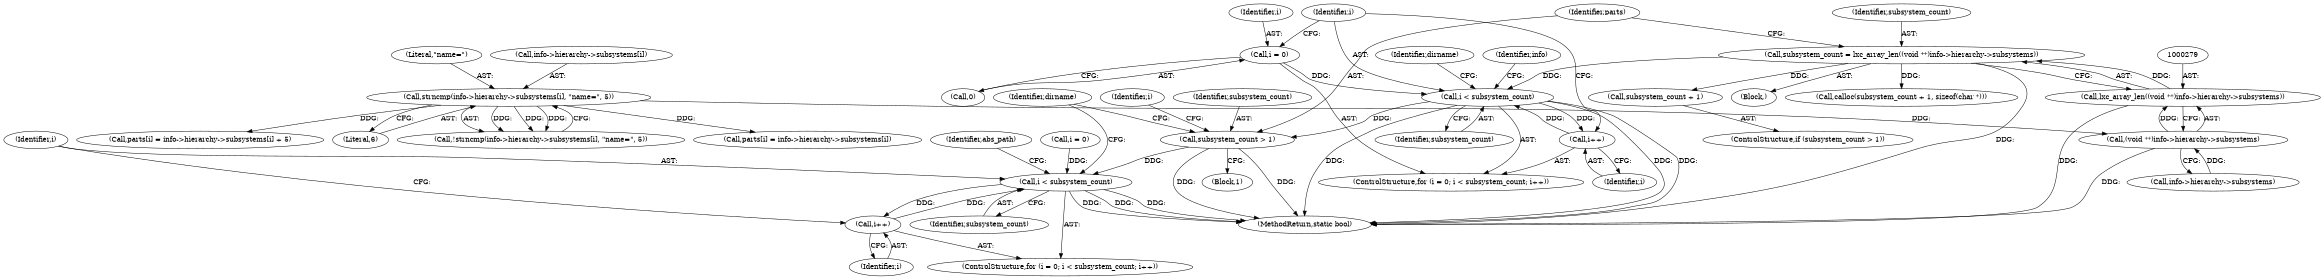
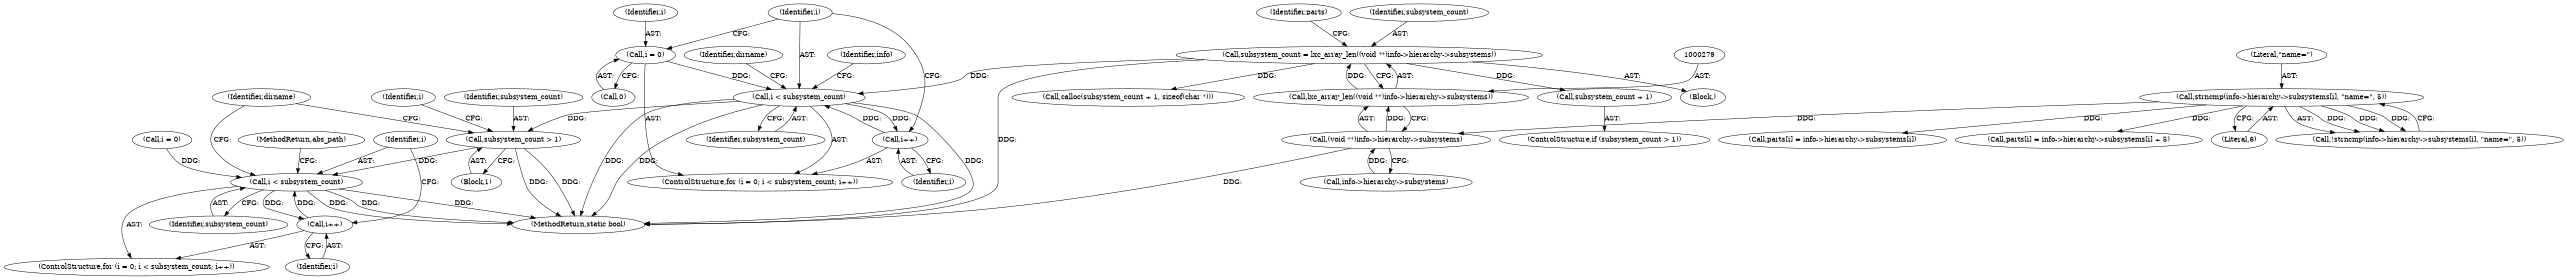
edge "(Identifier,parts)" -> "(Call,subsystem_count > 1)": now "(Block,1)" -> "(Call,subsystem_count > 1)"
node "(Call,info->hierarchy->subsystems[i])": removed
node "(Identifier,abs_path)": label "(Identifier,abs_path)" -> "(MethodReturn,abs_path)"
edge "(Call,lxc_array_len((void **)info->hierarchy->subsystems))" -> "(MethodReturn,static bool)": removed, label "DDG:"
